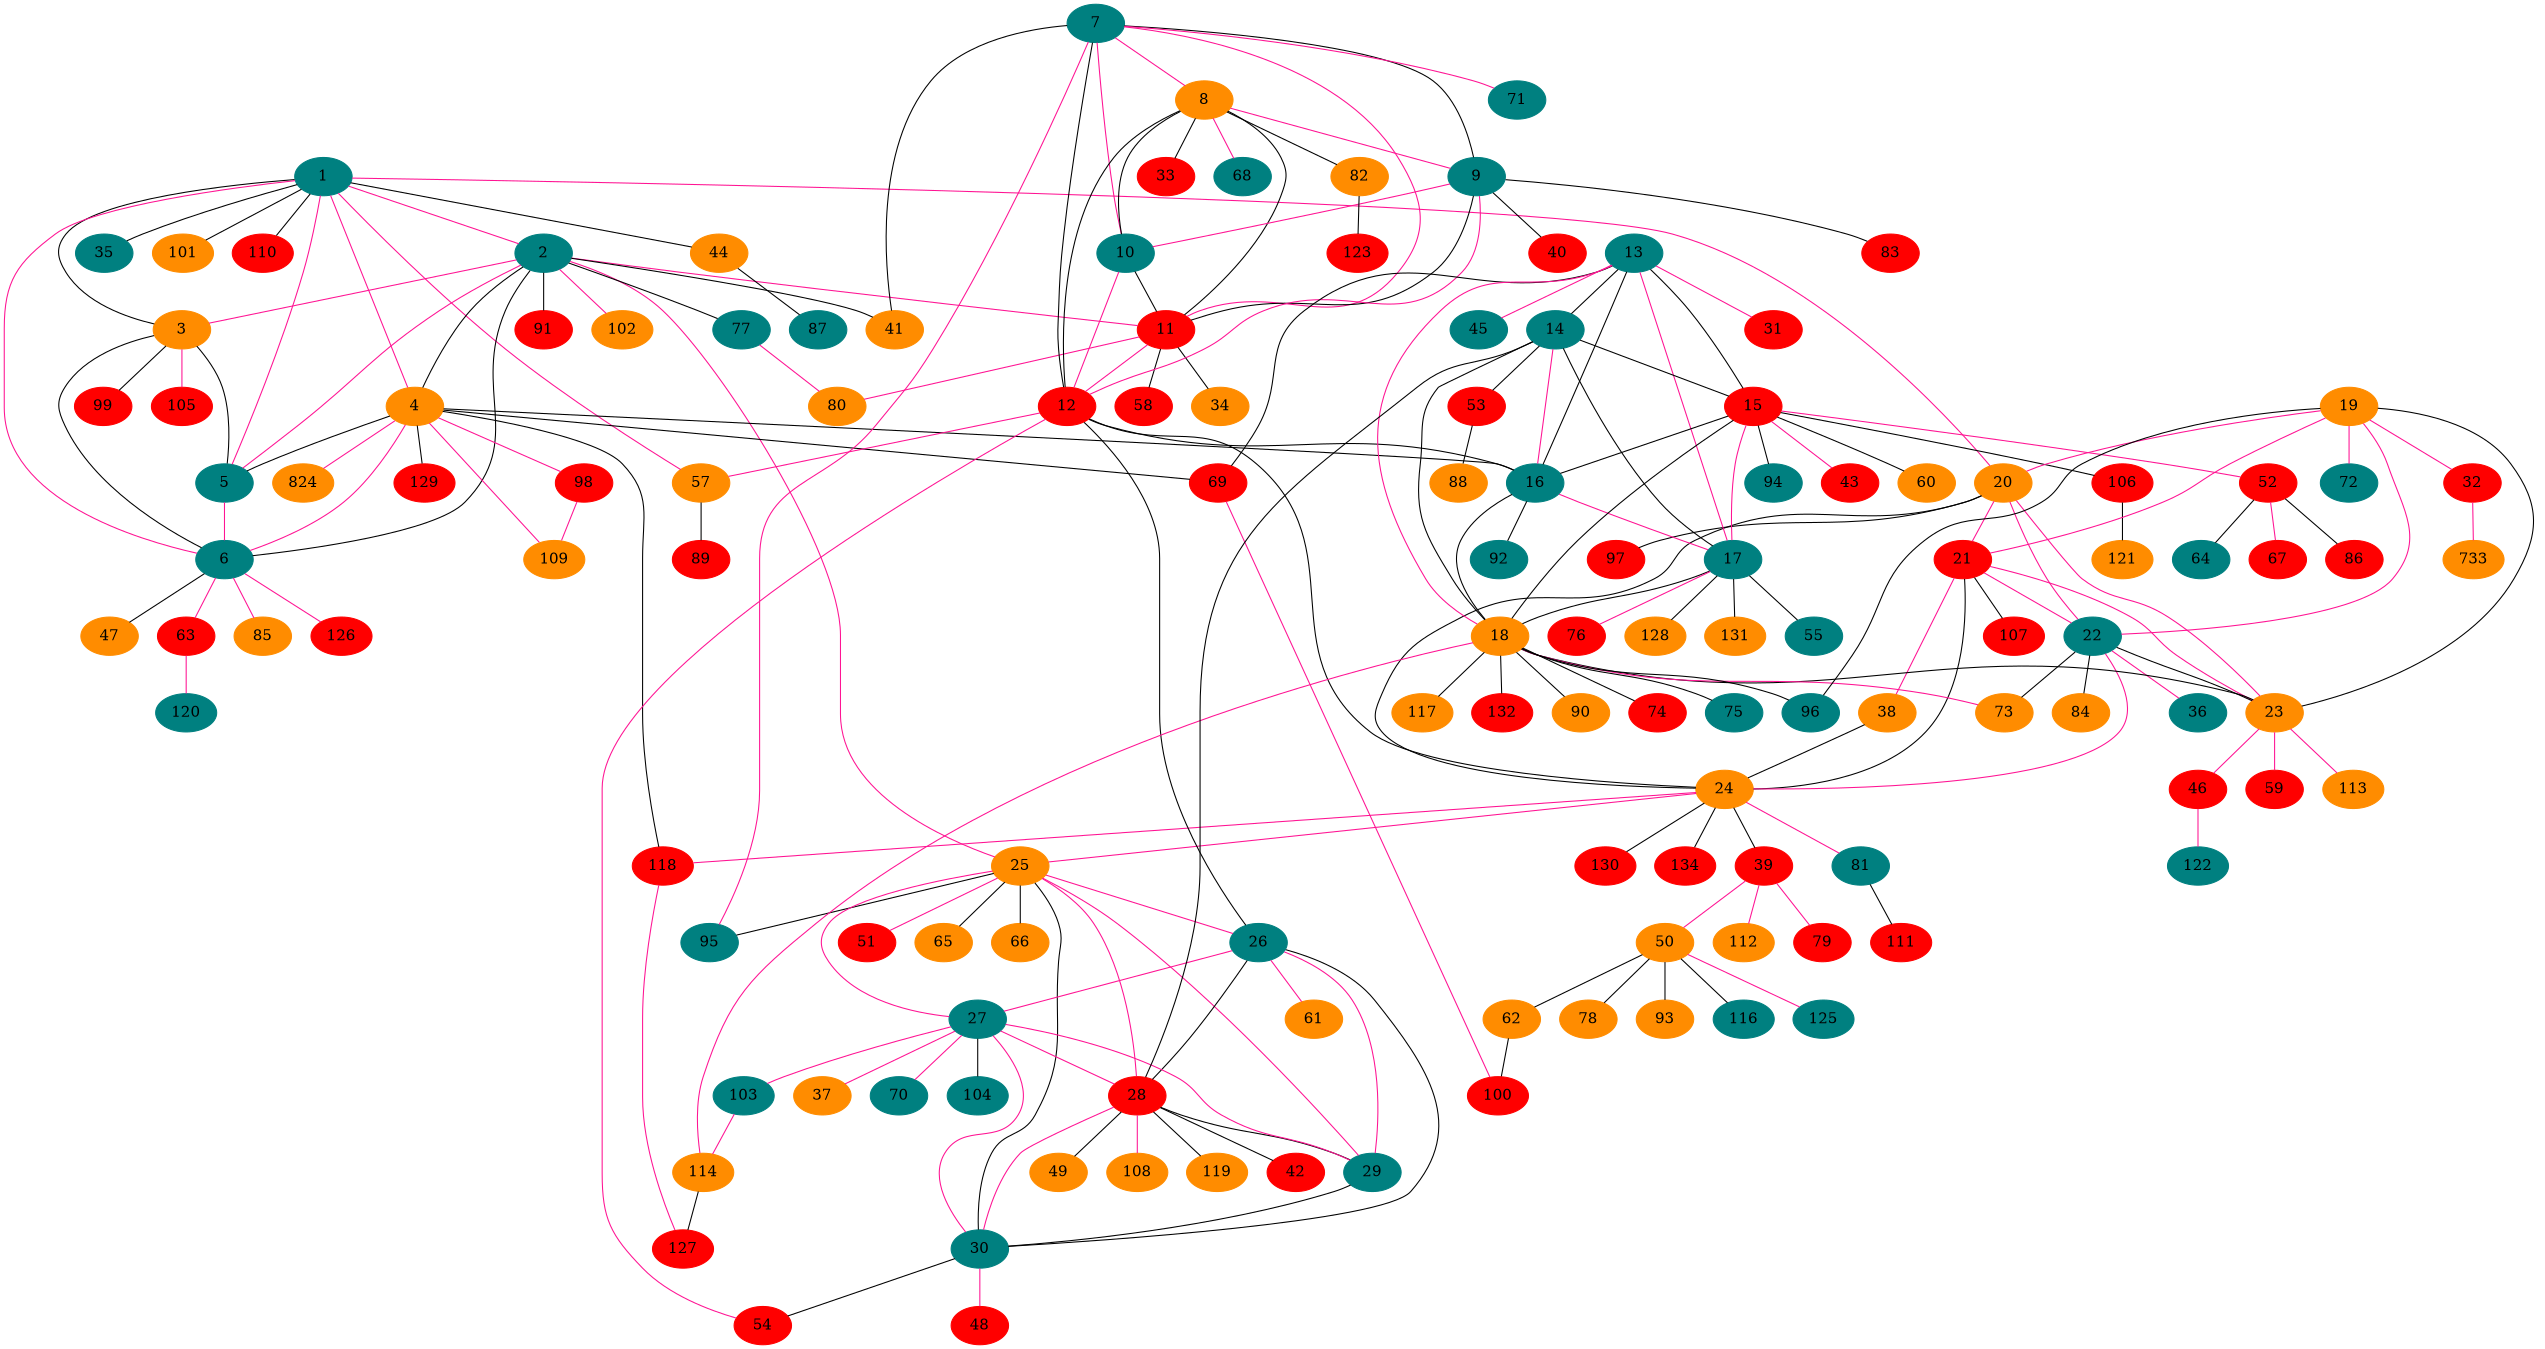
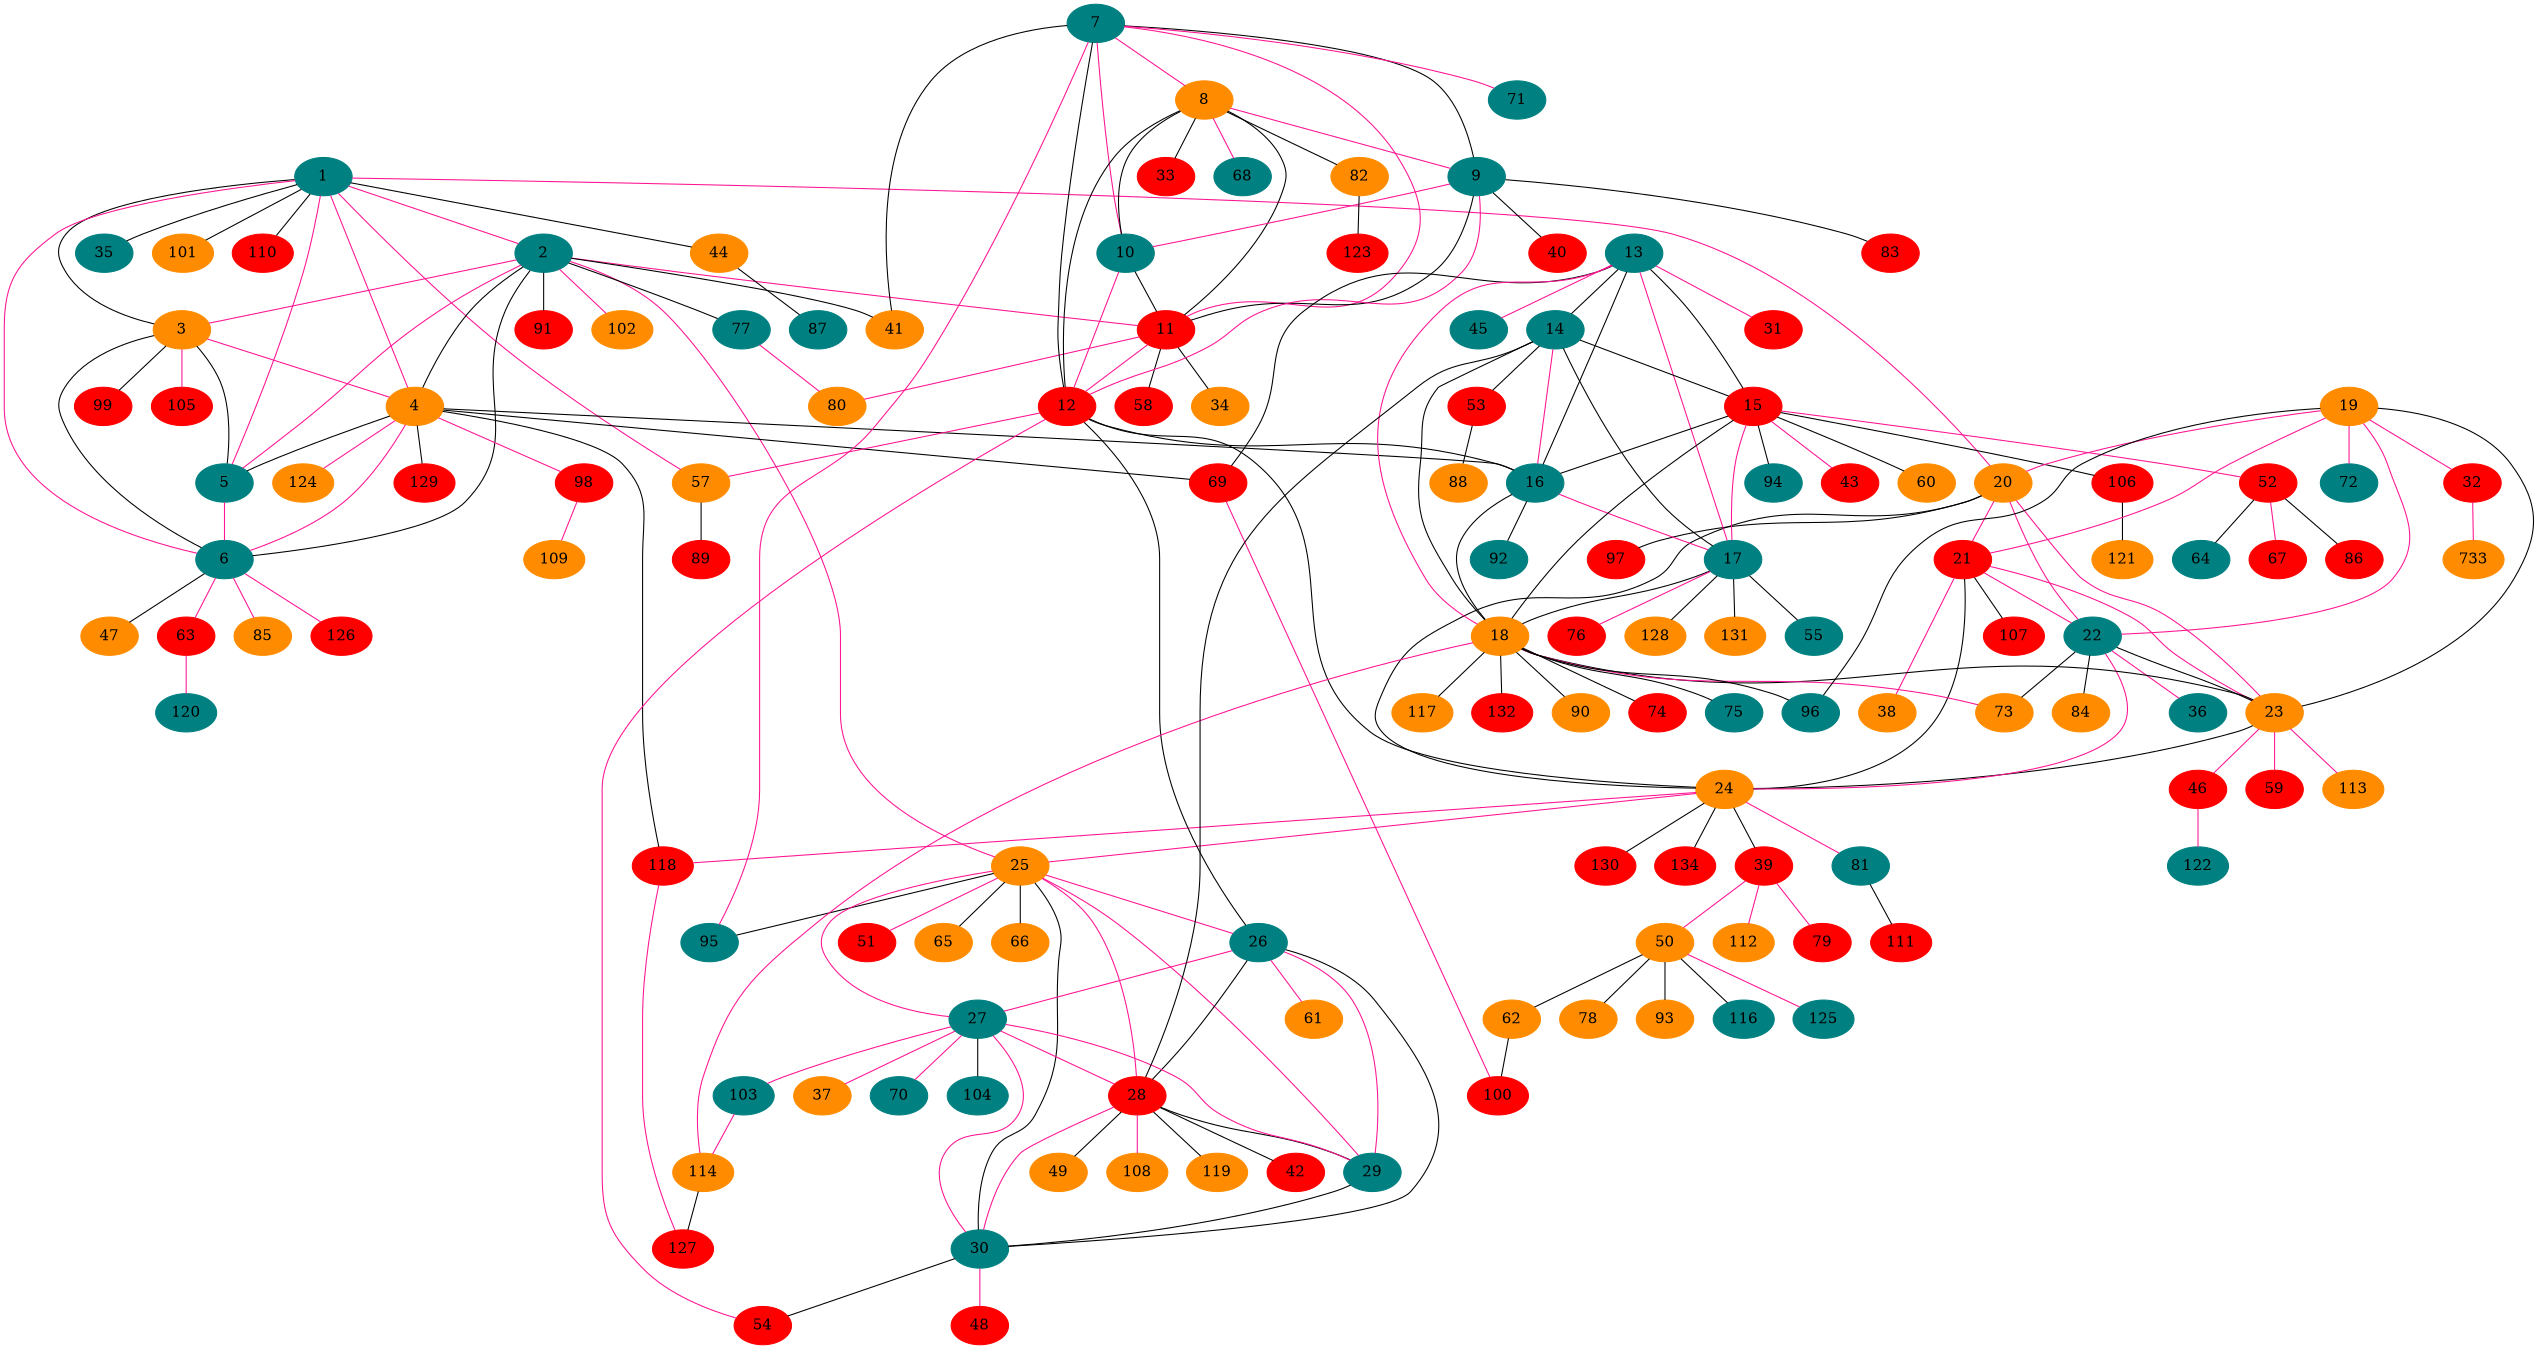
node "824": label "824" -> "124"
edge "4" -- "109": now "4" -- "3"
edge "38" -- "24": now "23" -- "24"
